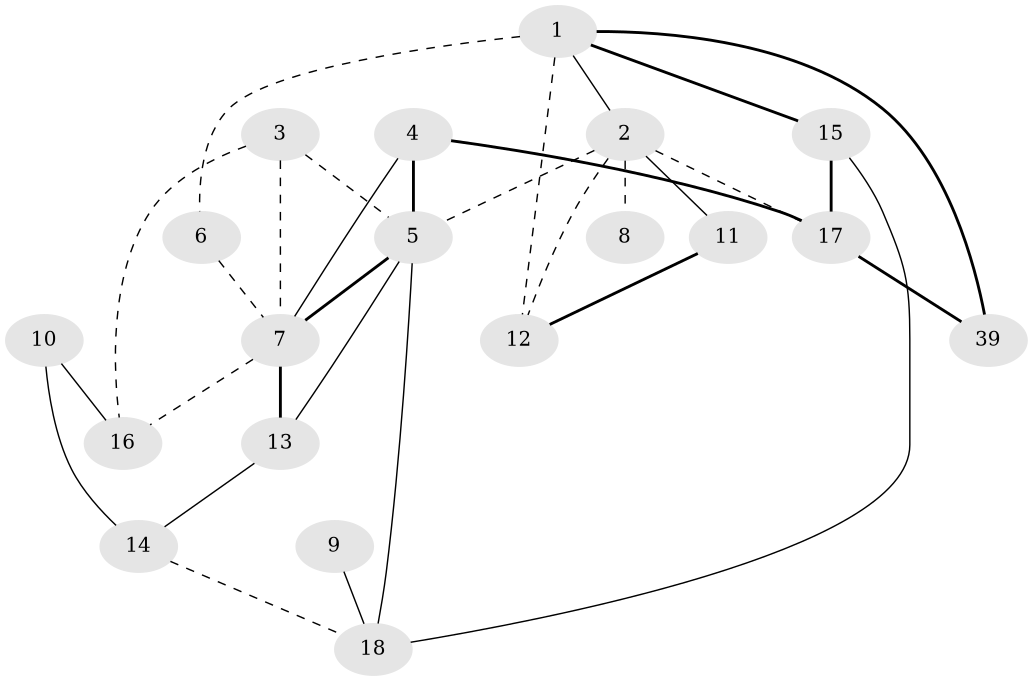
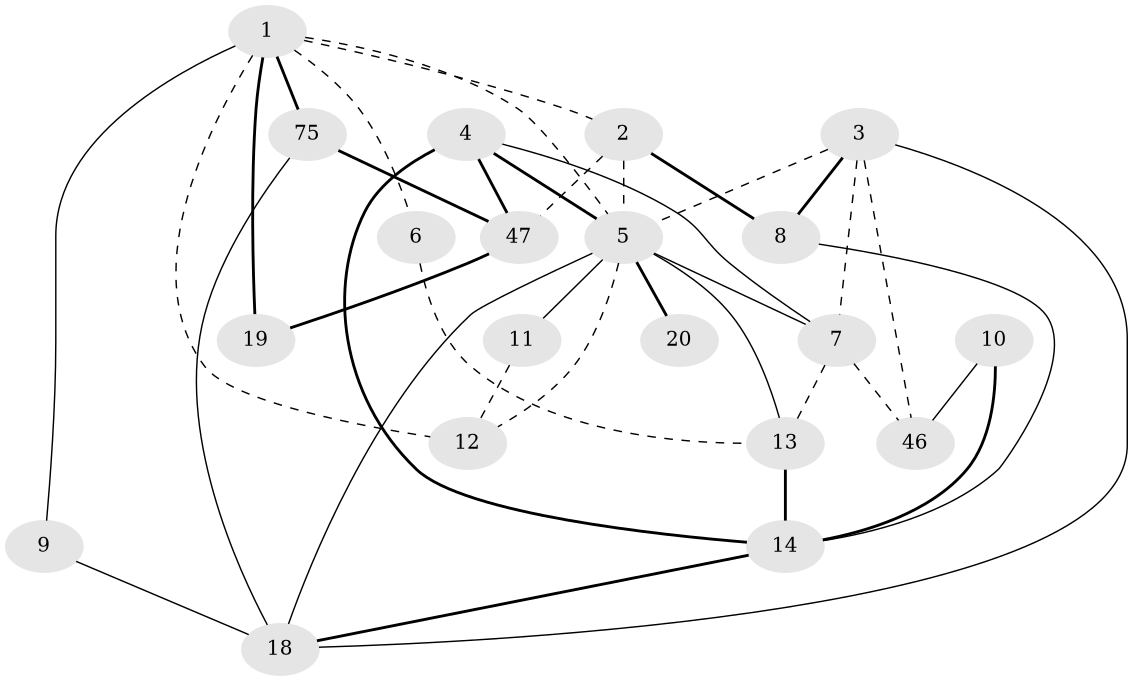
edge "1" -- "2": style solid -> dashed
edge "1" -- "5": added
node "15": label "15" -> "75"
edge "2" -- "8": style dashed -> bold
edge "3" -- "8": added
edge "2" -- "11": now "5" -- "11"
edge "2" -- "12": now "5" -- "12"
node "17": label "17" -> "47"
edge "1" -- "9": added
edge "6" -- "7": now "6" -- "13"
edge "5" -- "7": style bold -> solid
edge "11" -- "12": style bold -> dashed
node "20": added
node "39": label "39" -> "19"
edge "8" -- "14": added
edge "7" -- "13": style bold -> dashed
node "16": label "16" -> "46"
edge "10" -- "14": style solid -> bold
edge "4" -- "14": added
edge "13" -- "14": style solid -> bold
edge "3" -- "18": added
edge "14" -- "18": style dashed -> bold
